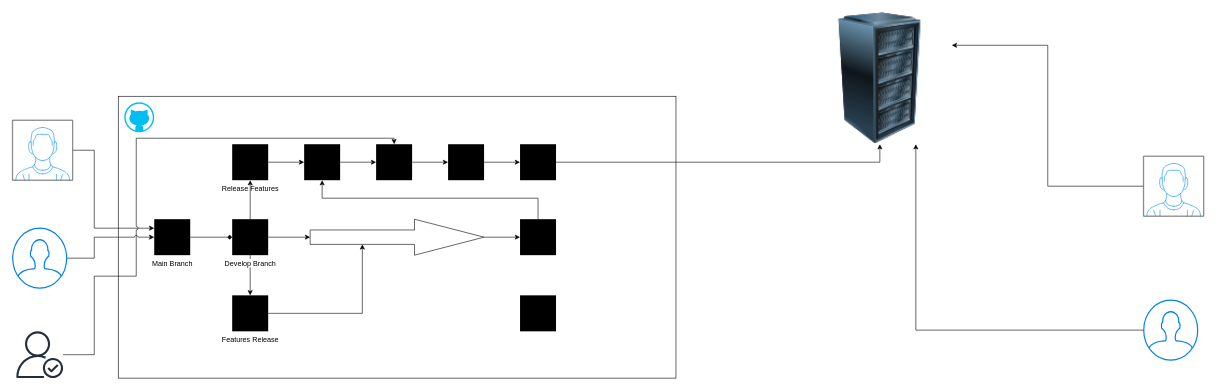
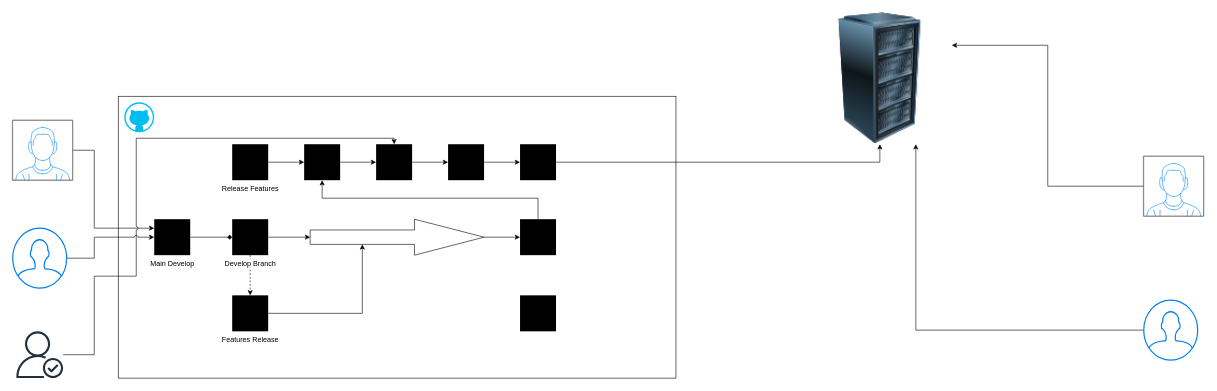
edge "Develop Branch" -> "Release Features": removed
node "Main Branch": label "Main Branch" -> "Main Develop"
edge "Develop Branch" -> "Features Release": style solid -> dashed
